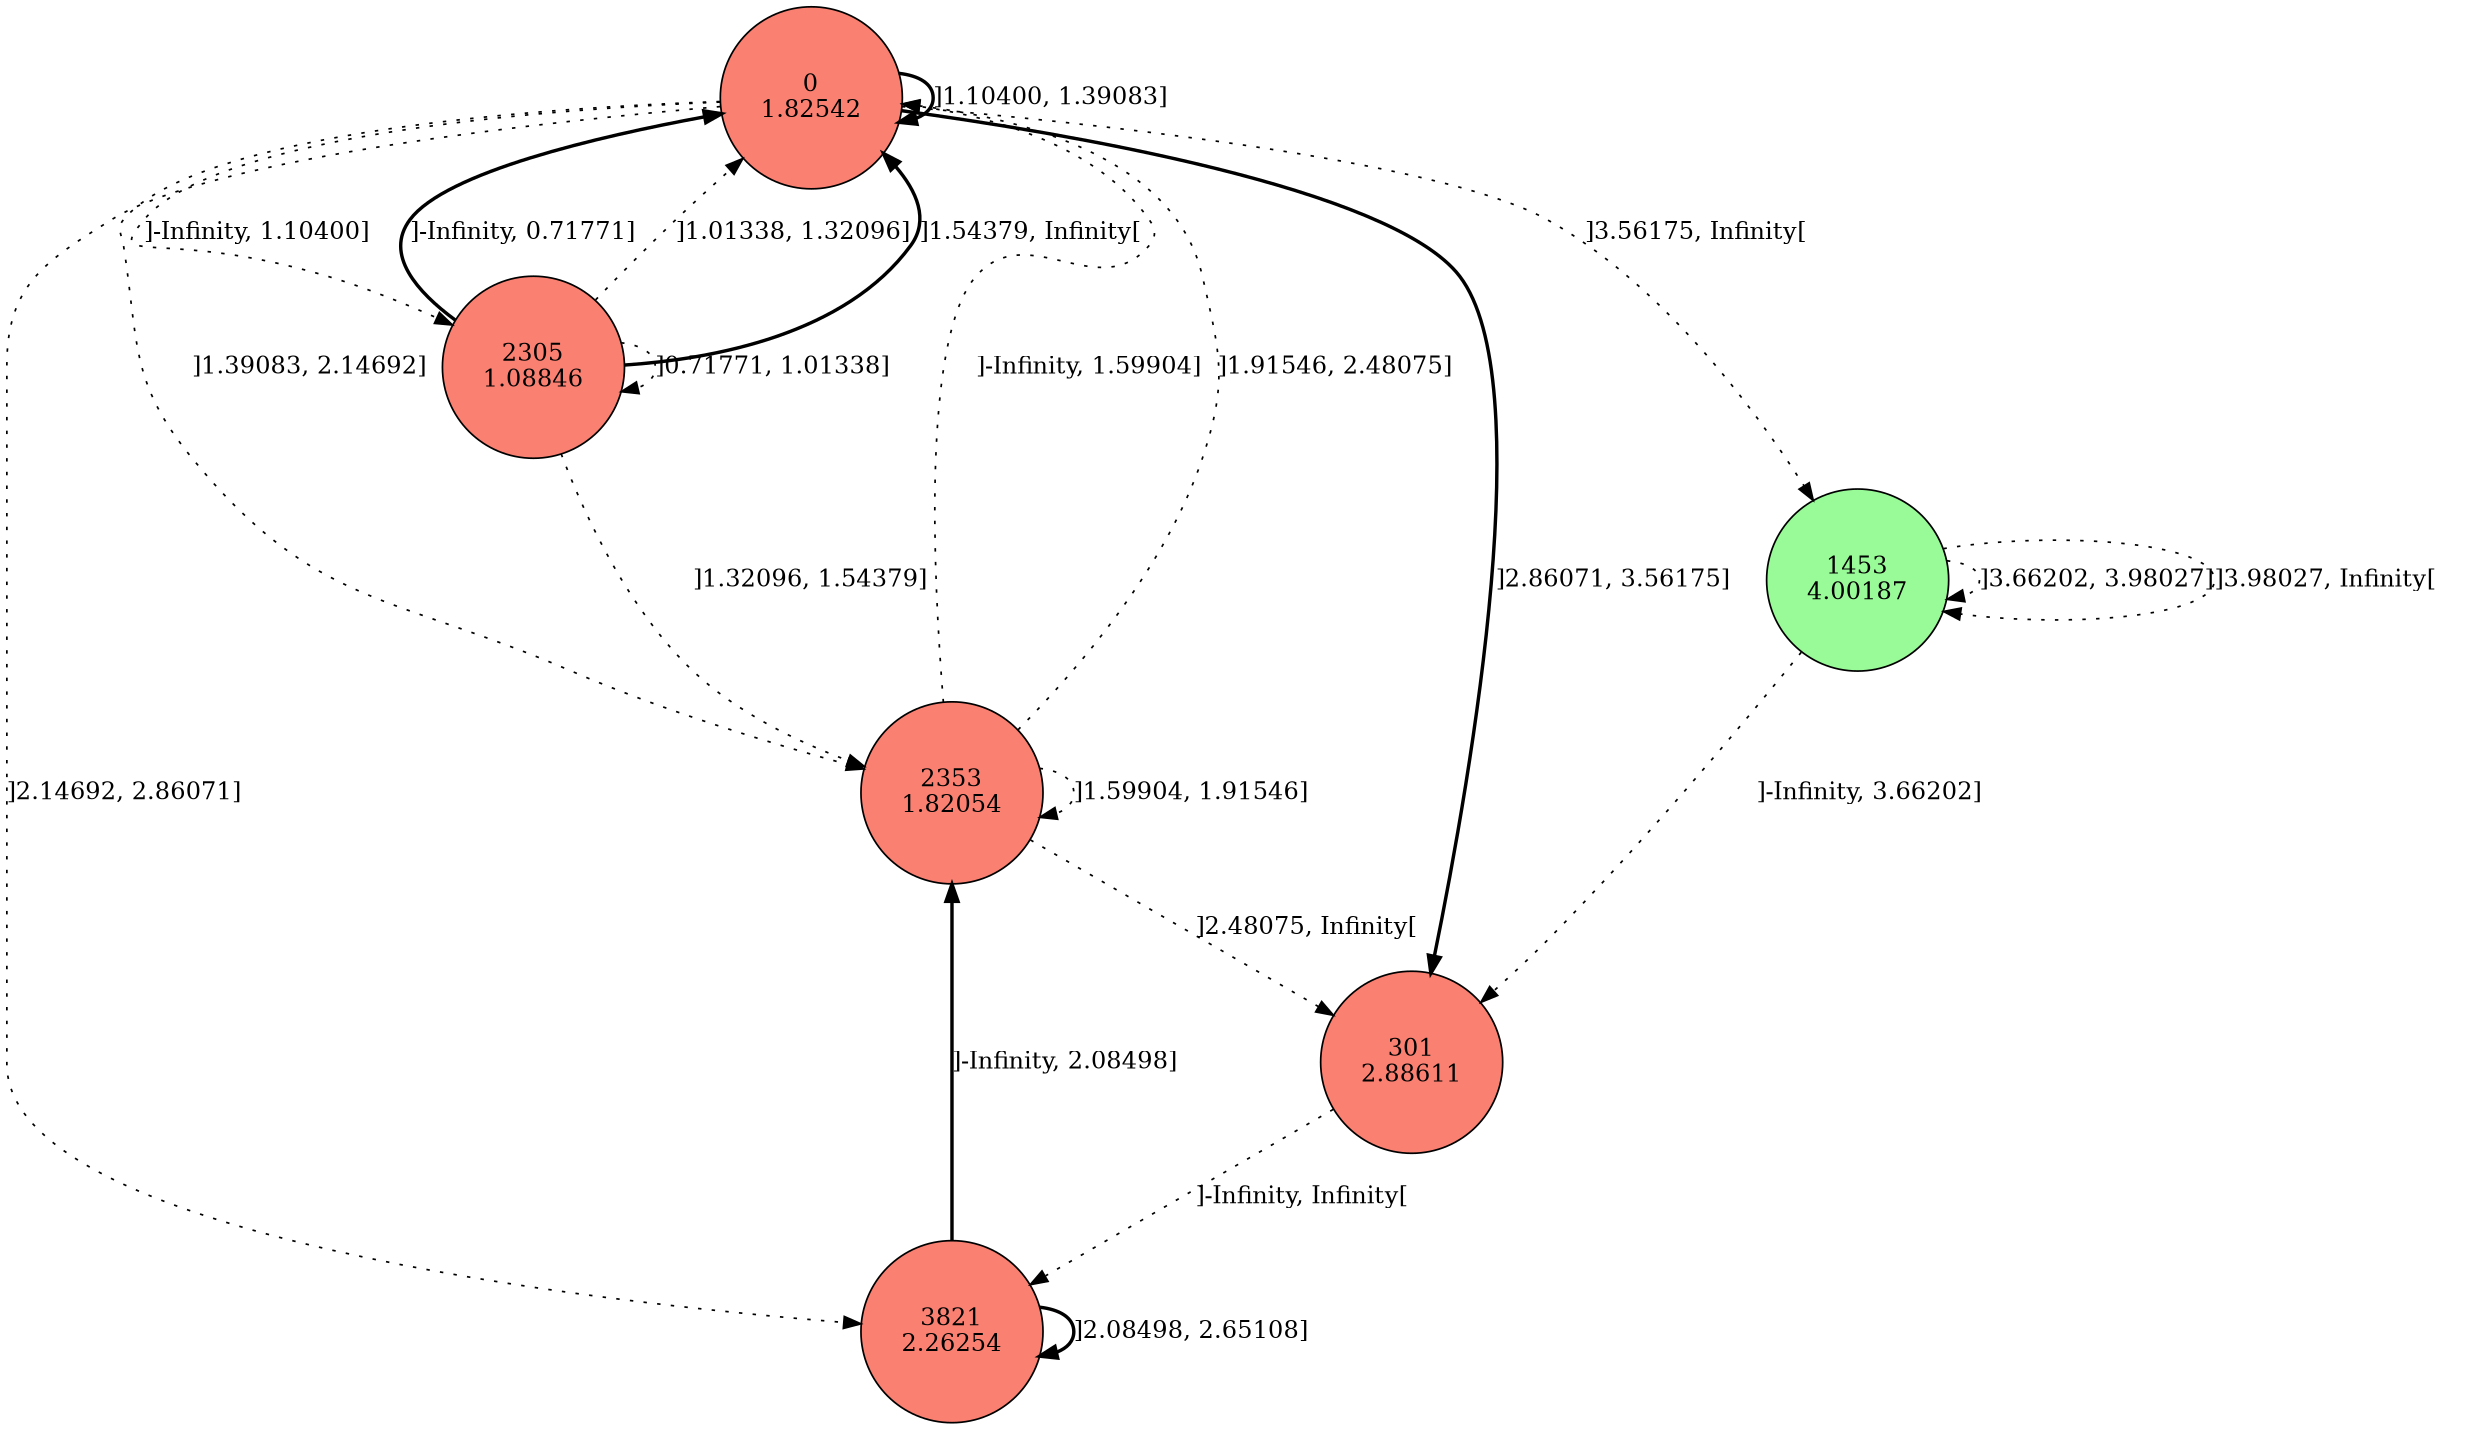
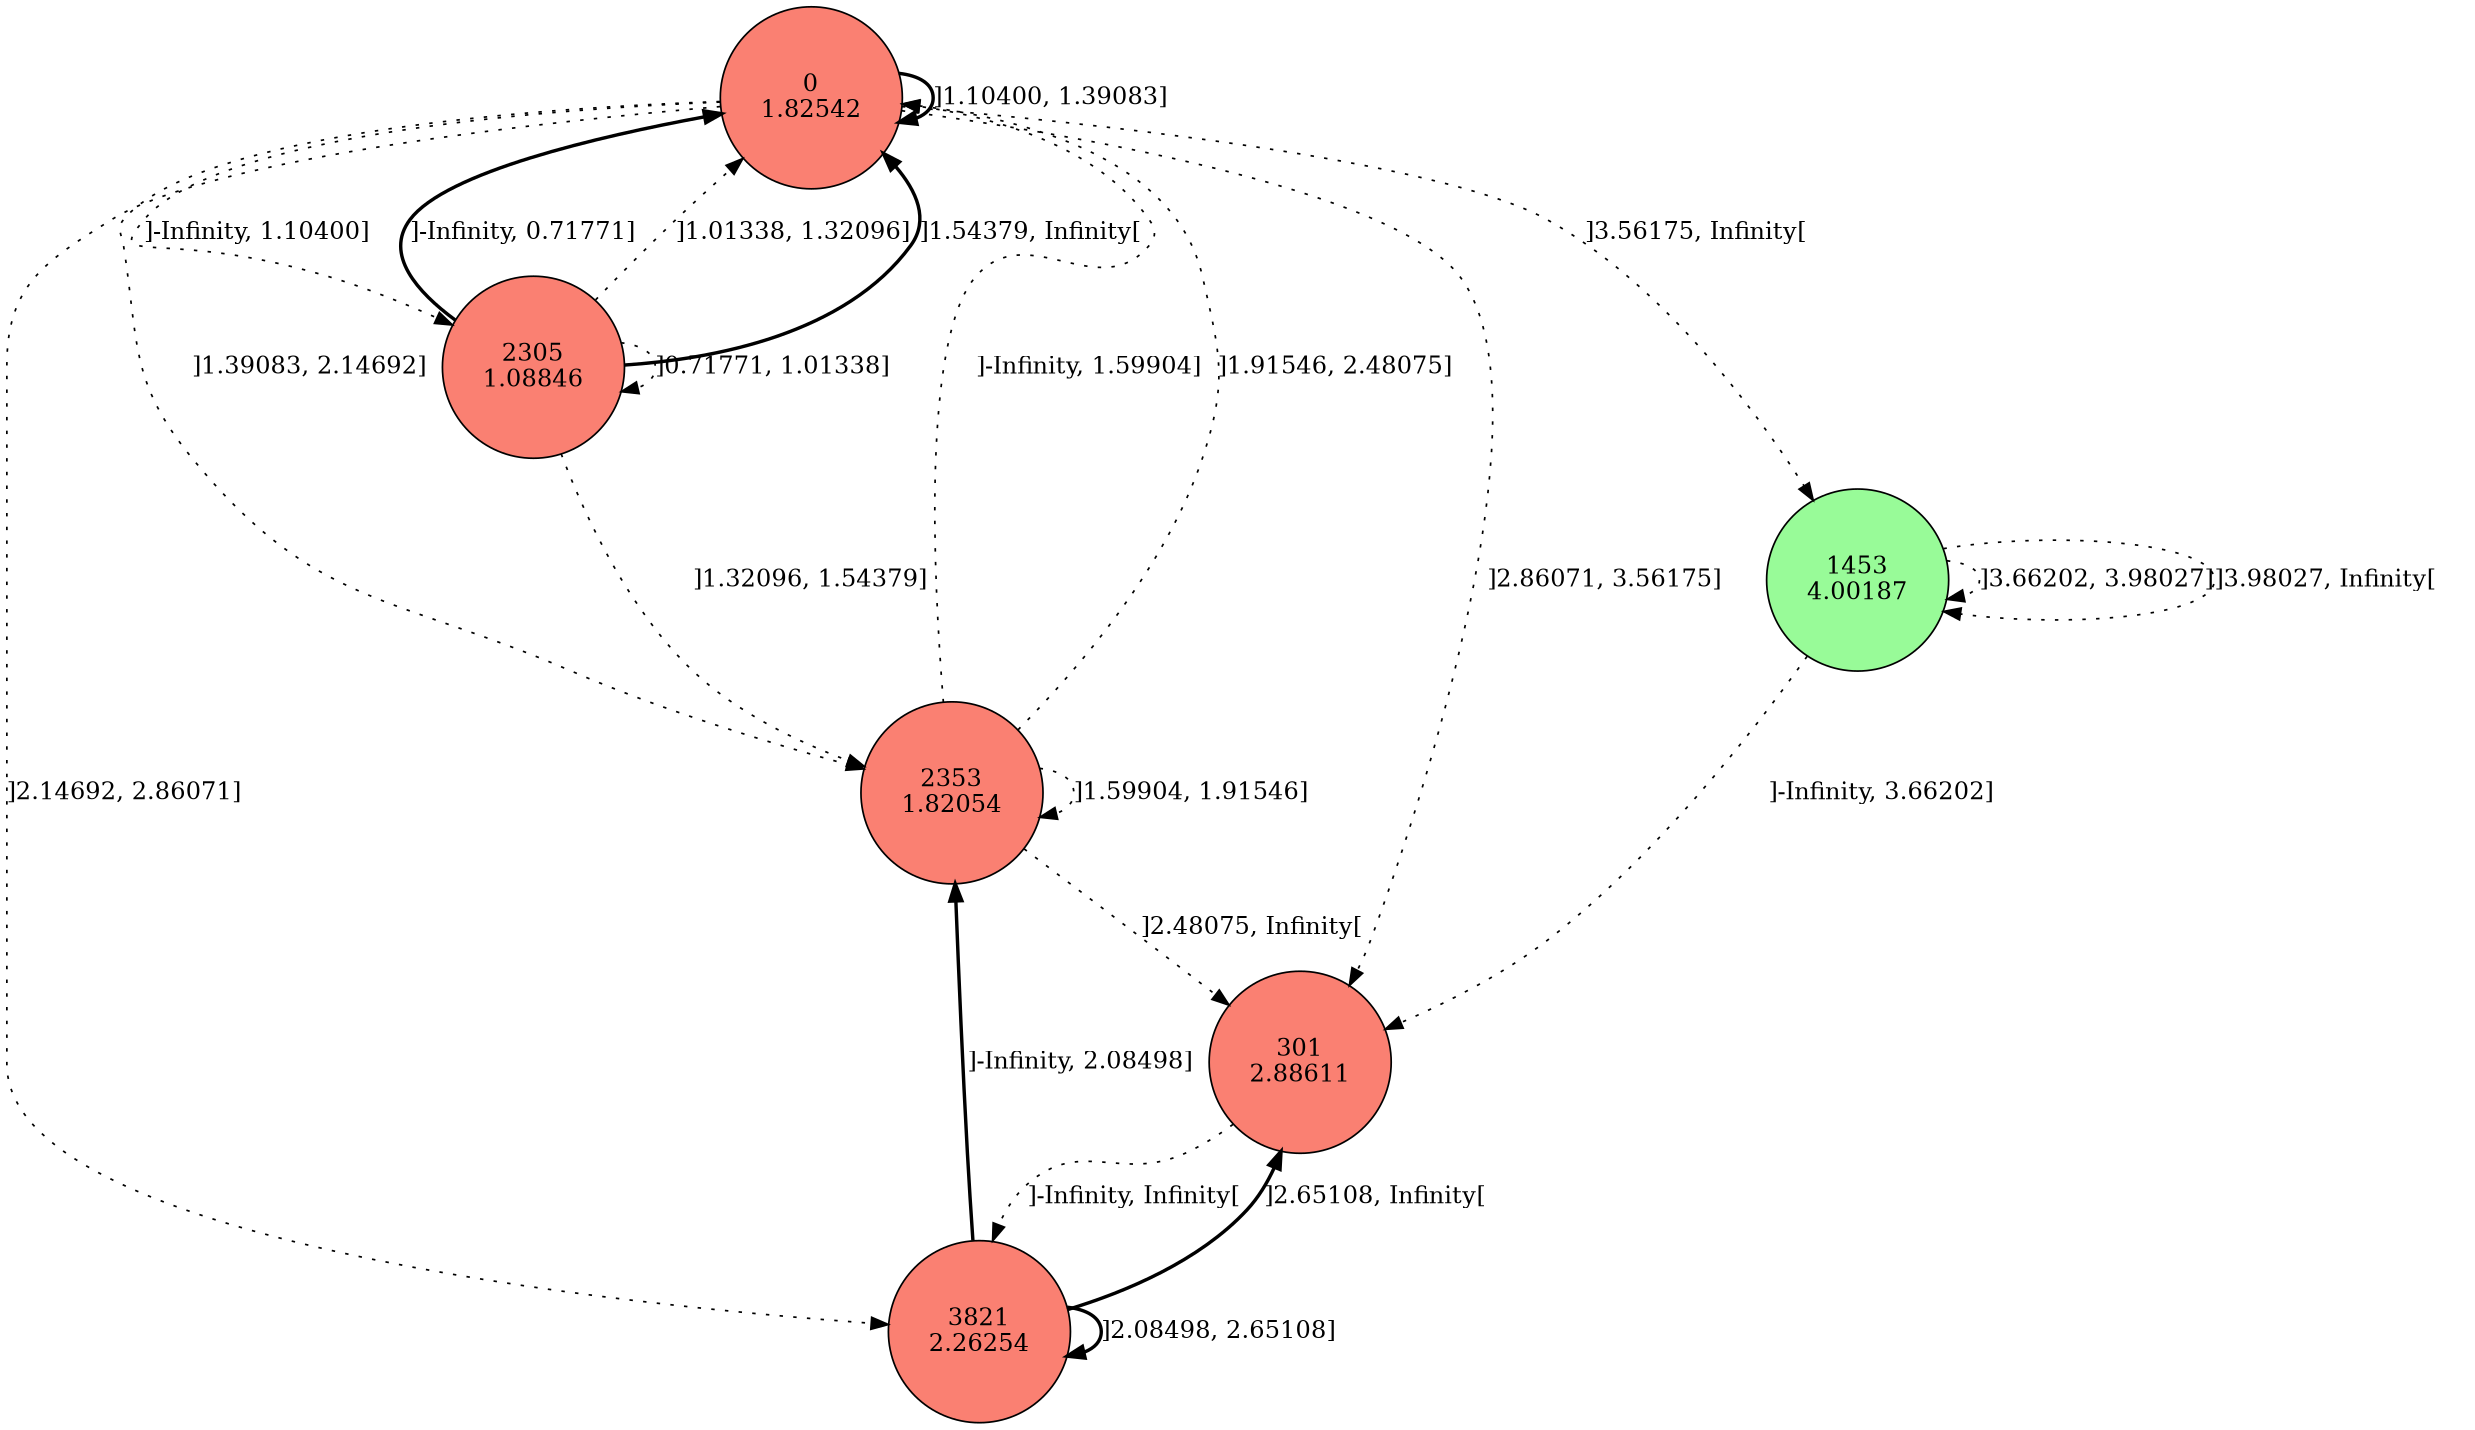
edge "0 1.82542" -> "301 2.88611": style bold -> dotted
edge "3821 2.26254" -> "301 2.88611": added, label "]2.65108, Infinity["
